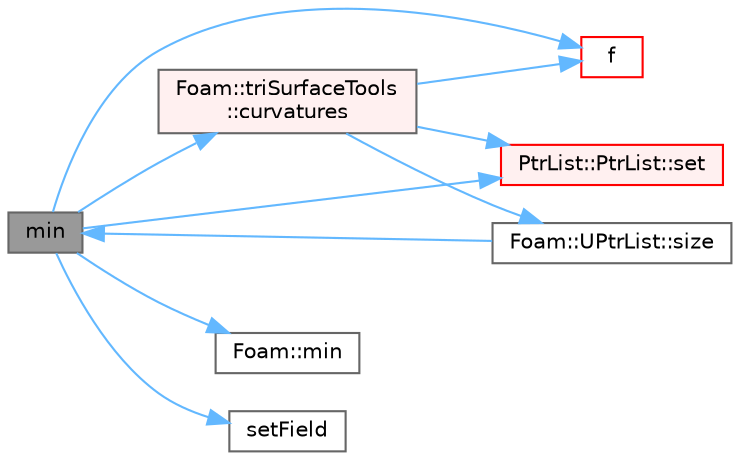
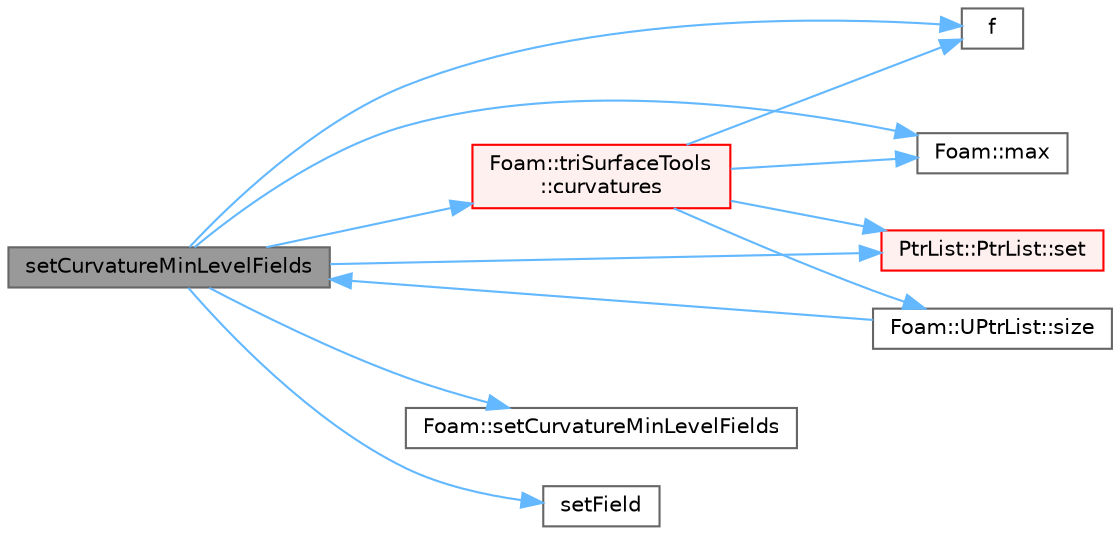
node "f": color red -> grey40
node "Foam::triSurfaceTools ::curvatures": color grey40 -> red
node "Foam::max": added
node "min": label "min" -> "setCurvatureMinLevelFields"
node "Foam::min": label "Foam::min" -> "Foam::setCurvatureMinLevelFields"
